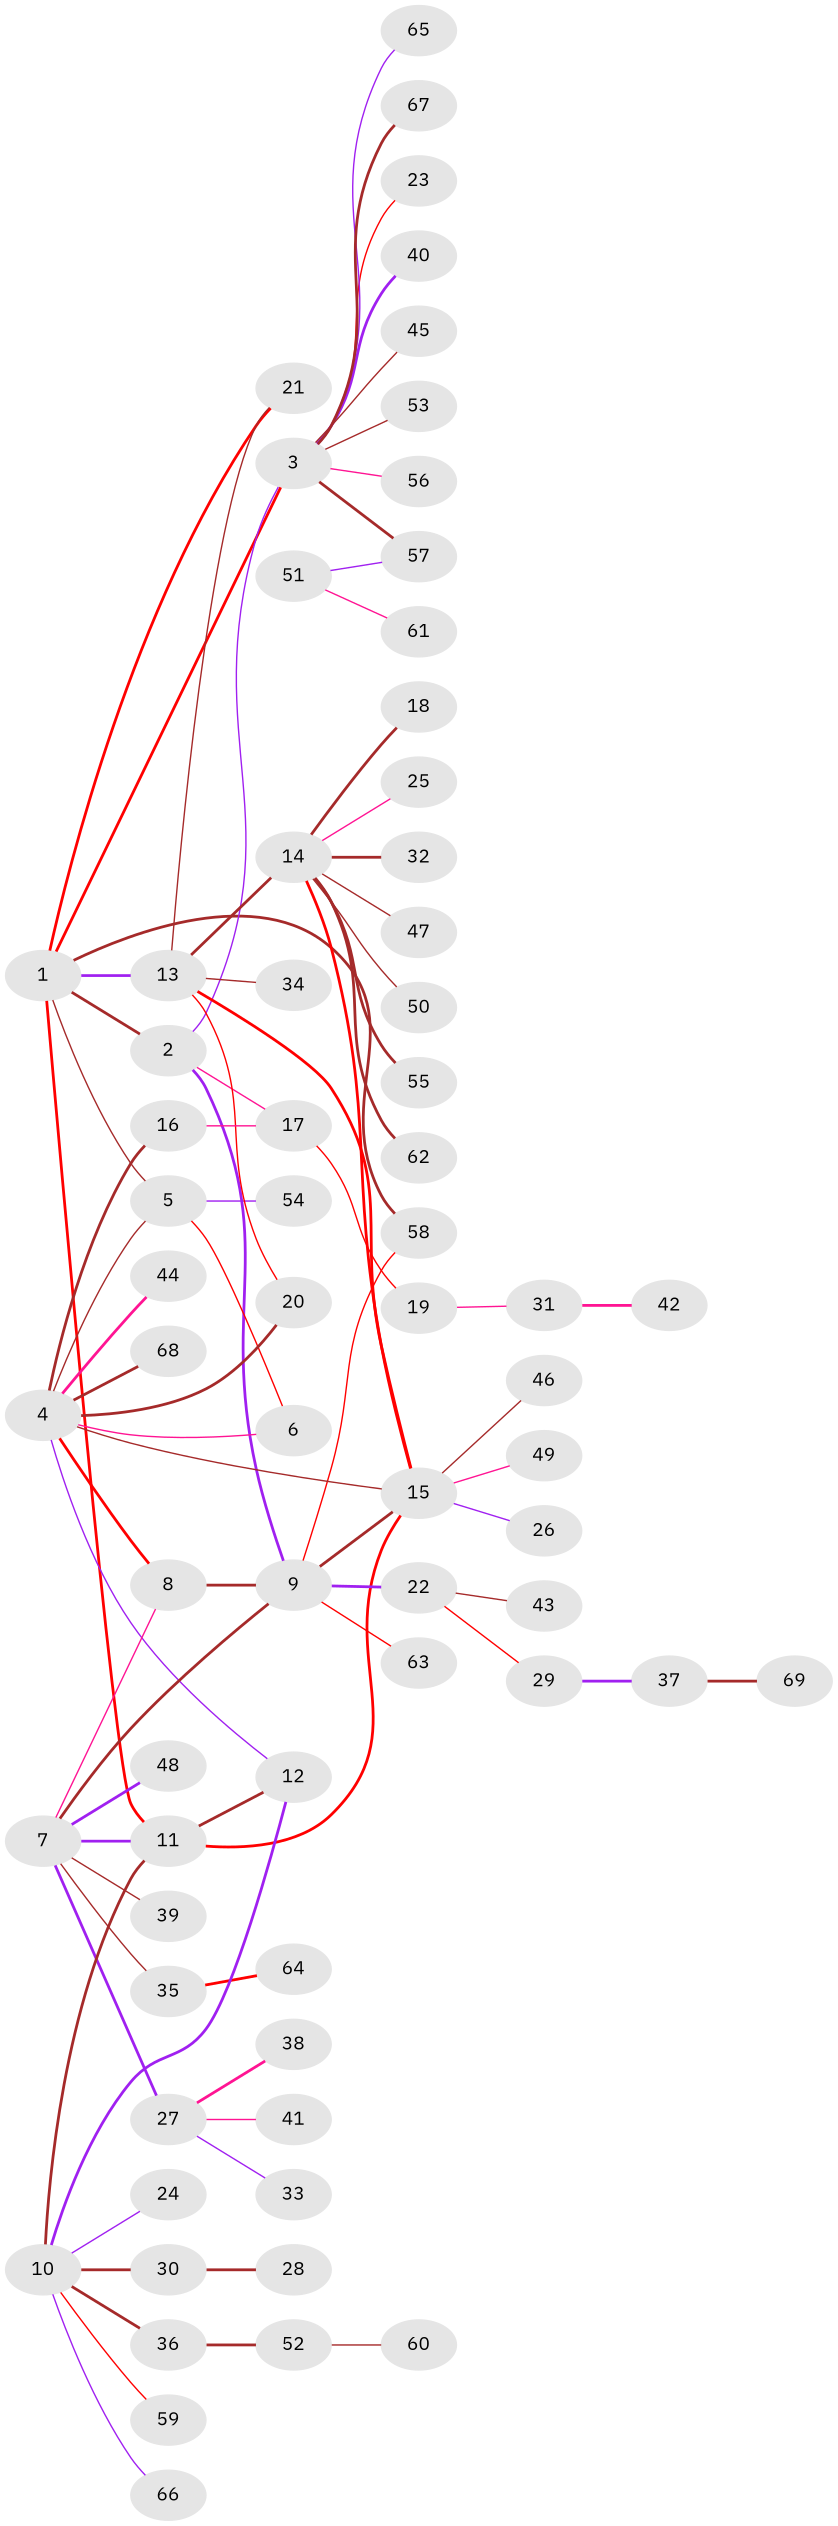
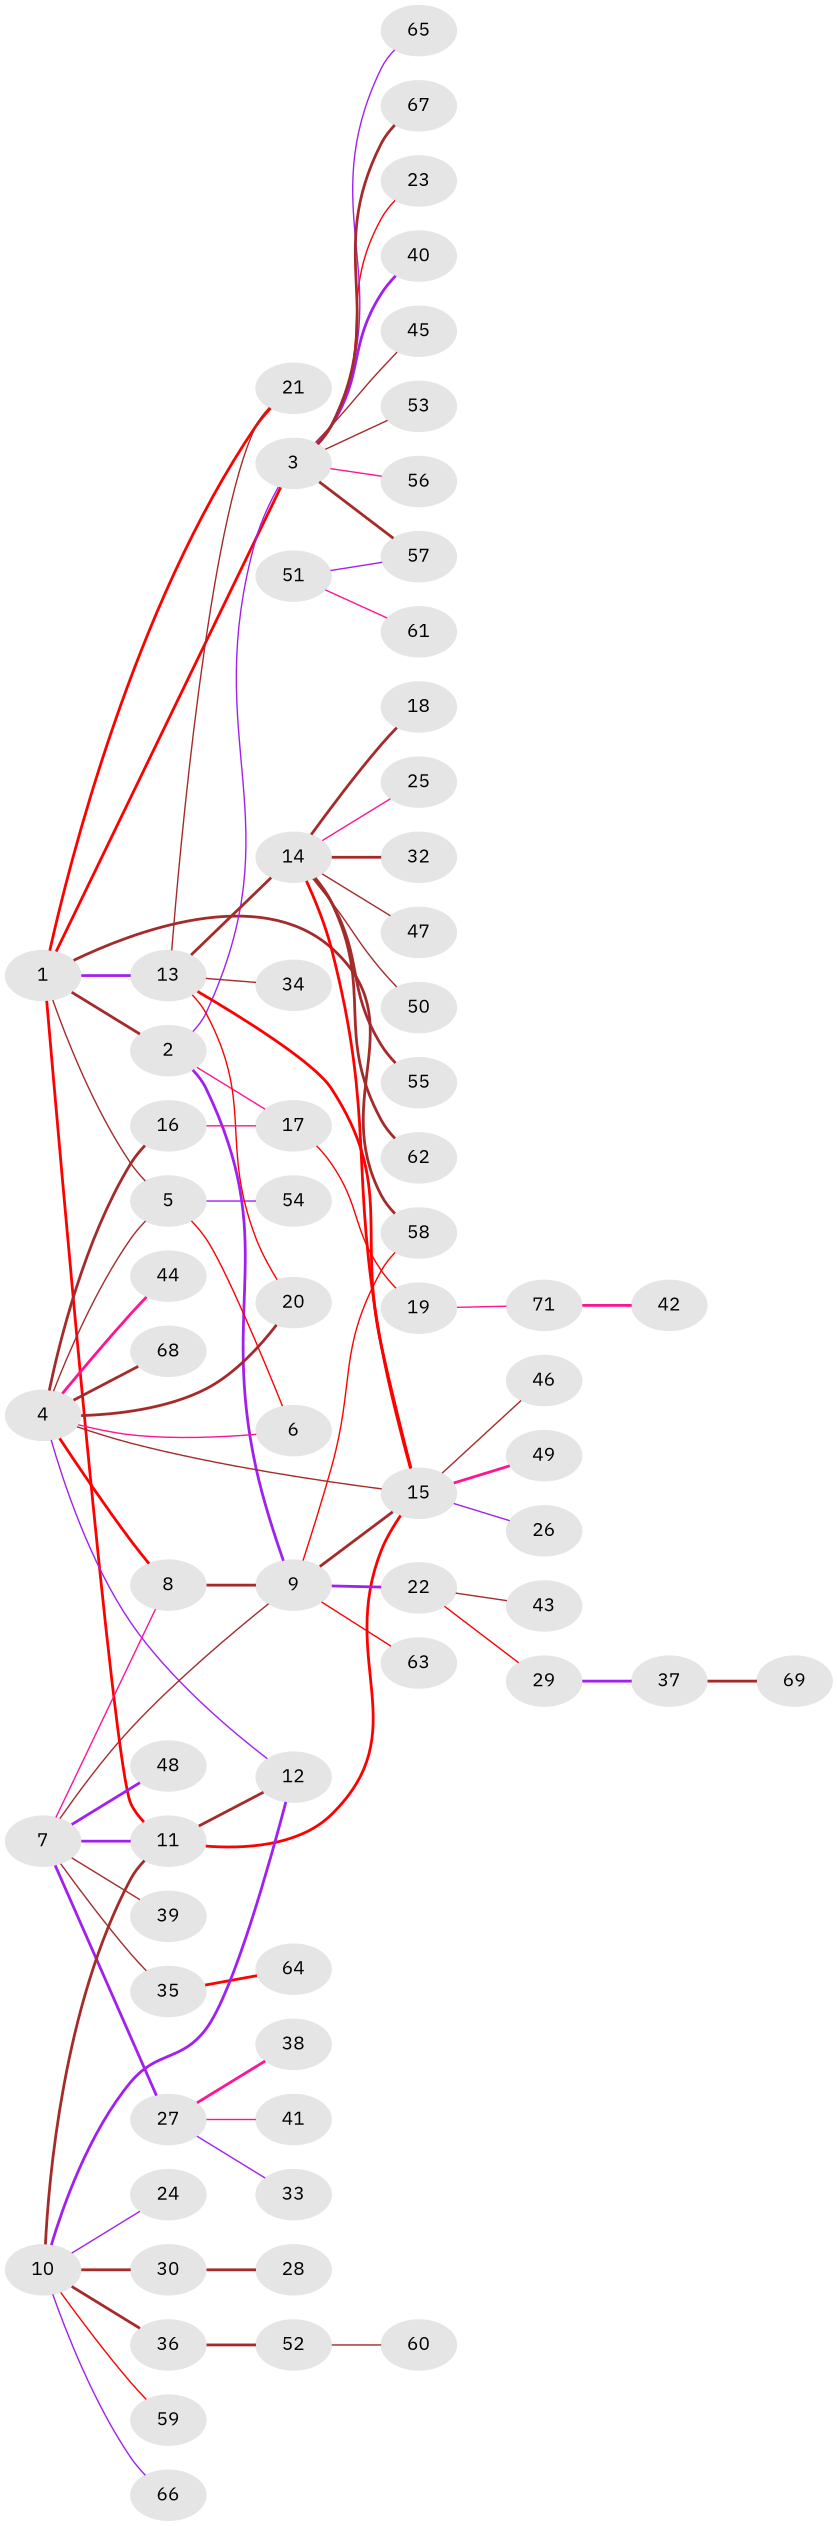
node "31": label "31" -> "71"
edge "49" -- "15": style solid -> bold
edge "9" -- "7": style bold -> solid
